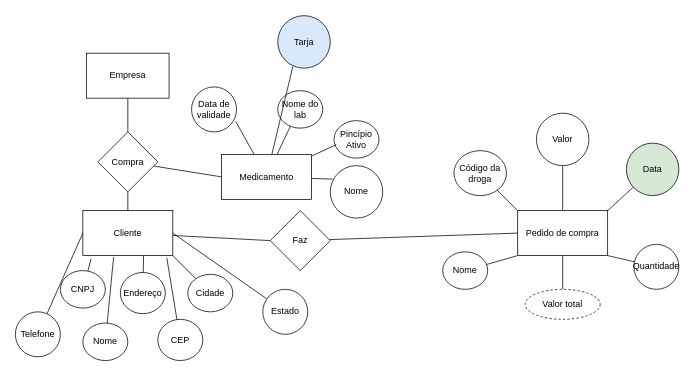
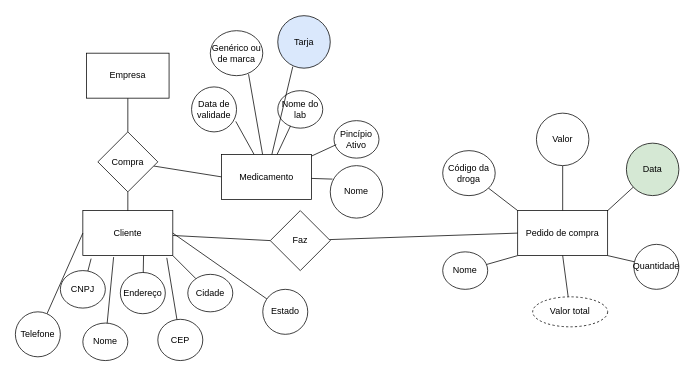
node "Genérico ou de marca": added
edge "Genérico ou de marca" -- "Medicamento": added
node "Código da droga": moved (480, 173) -> (469, 173)
node "Valor total": moved (563, 304) -> (570, 312)
